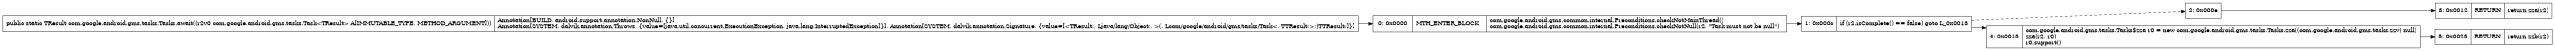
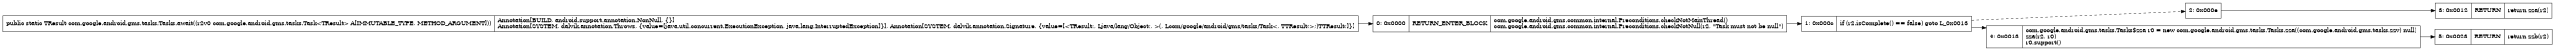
node "0: 0x0000": text "MTH_ENTER_BLOCK" -> "RETURN_ENTER_BLOCK"
